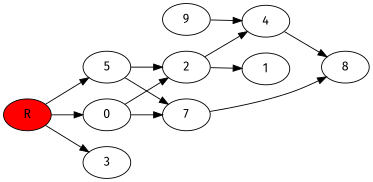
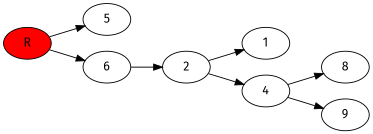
edge "9" -> "4": reversed
edge "5" -> "2": removed
node "0": label "0" -> "6"
node "7": removed
node "3": removed
